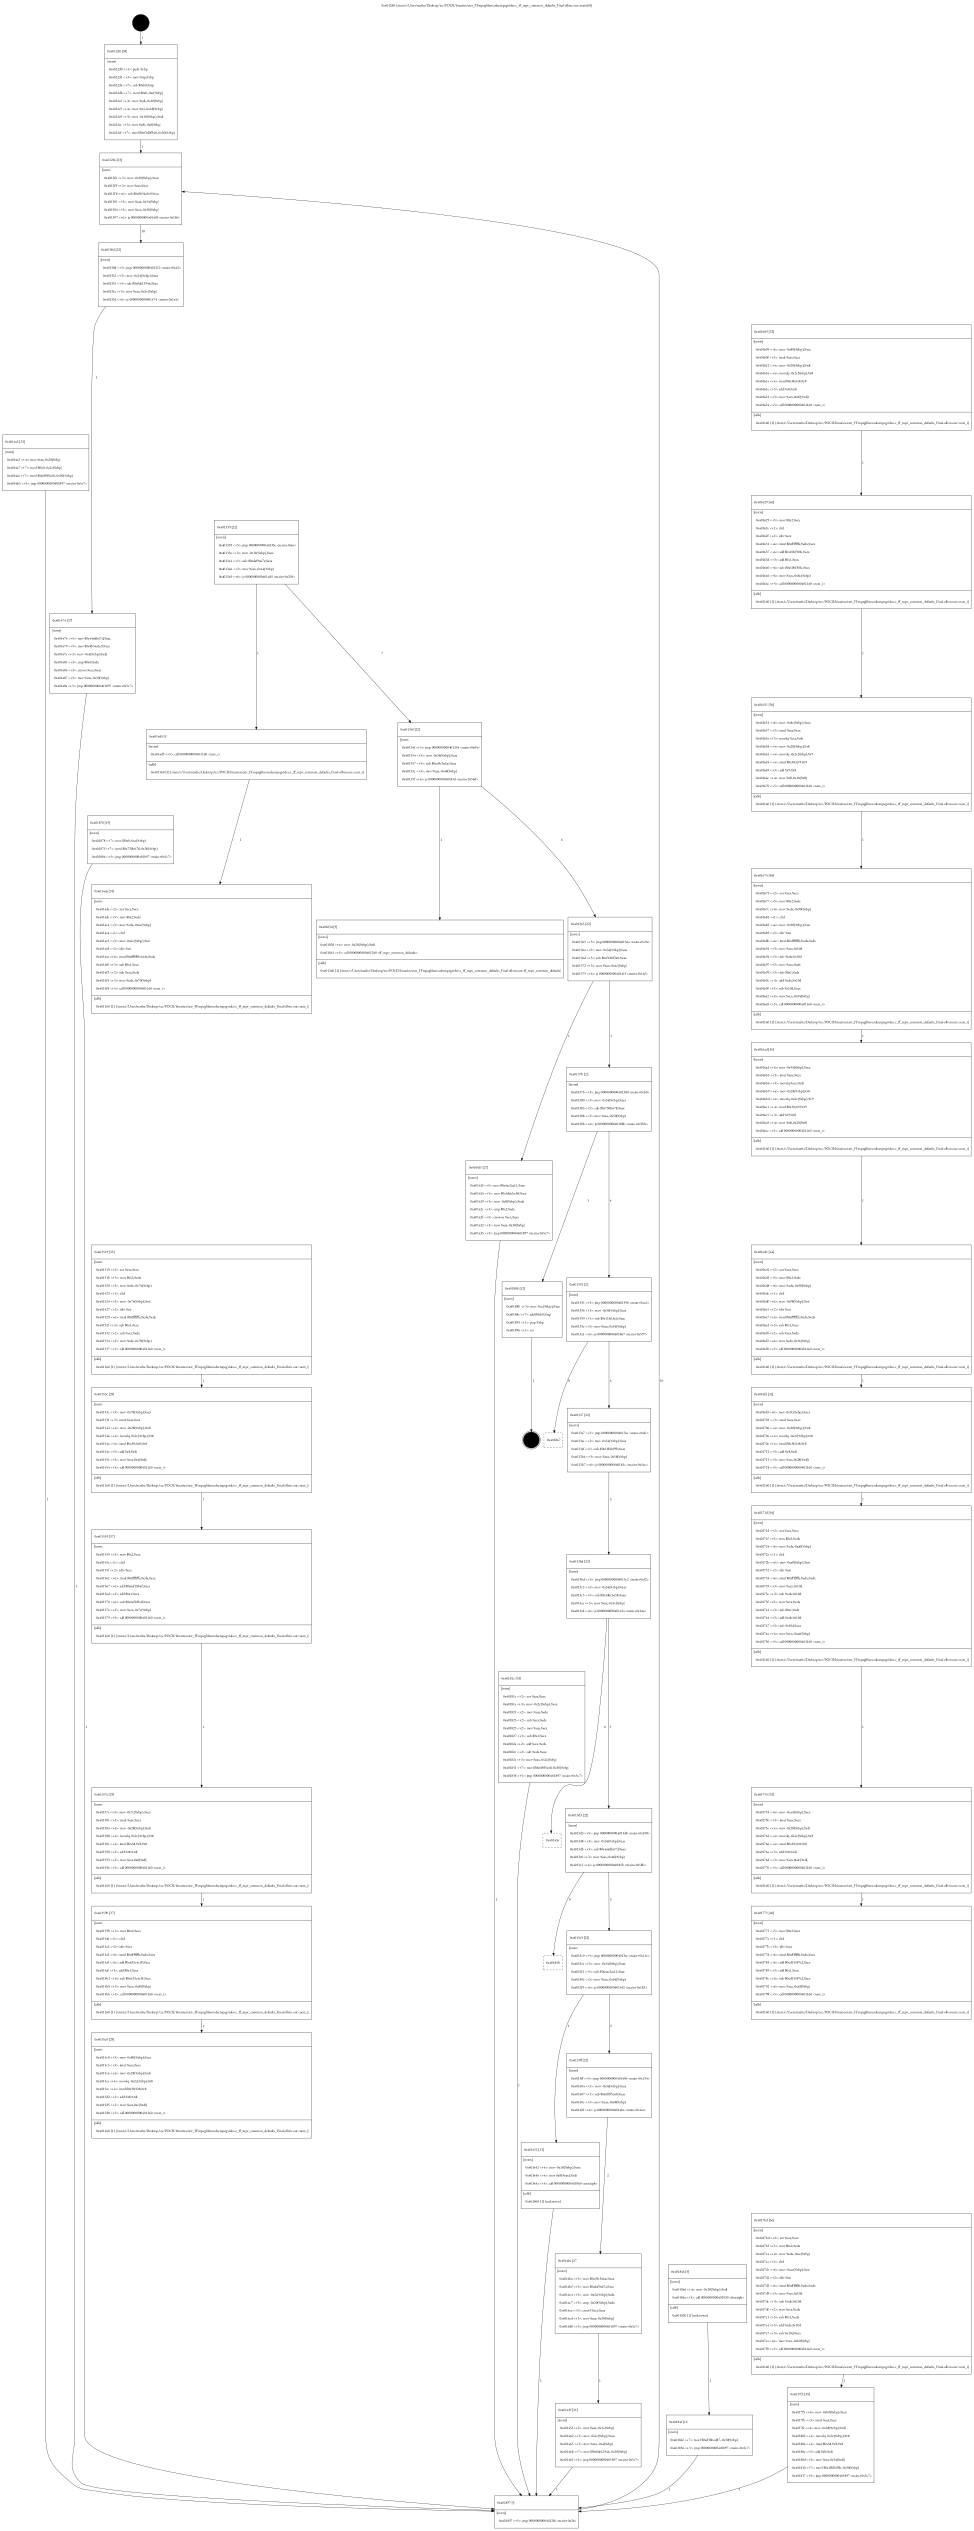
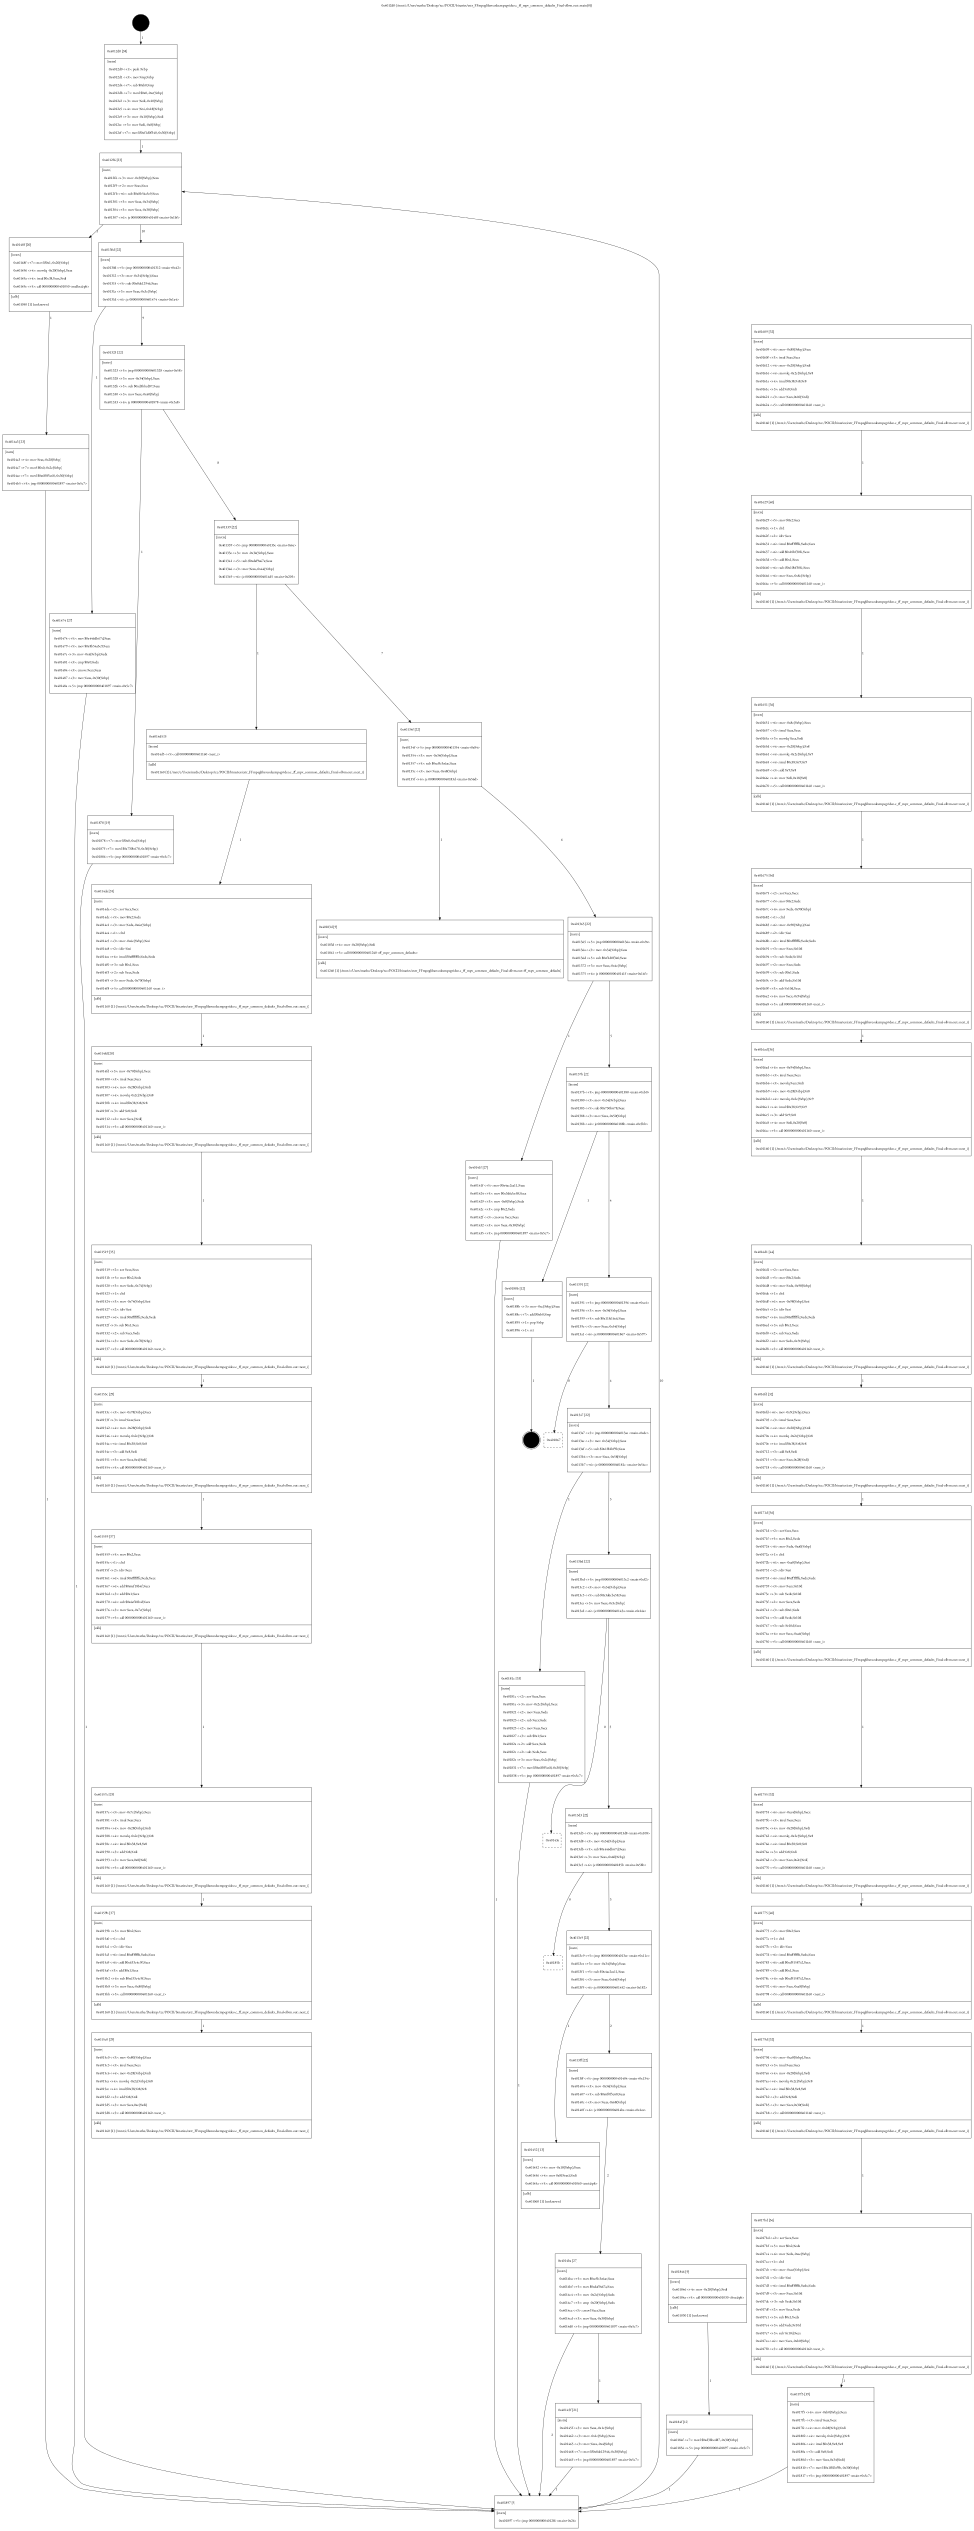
node "0x40148f [20]": added
node "0x401323 [22]": added
node "0x4014fd [28]": added
edge "0x4013a7 [22]" -> "0x40181c [33]": added, label "1"
node "0x40179d [32]": added
edge "0x401452 [13]" -> "0x401897 [5]": now "0x4014ba [27]" -> "0x401897 [5]"
